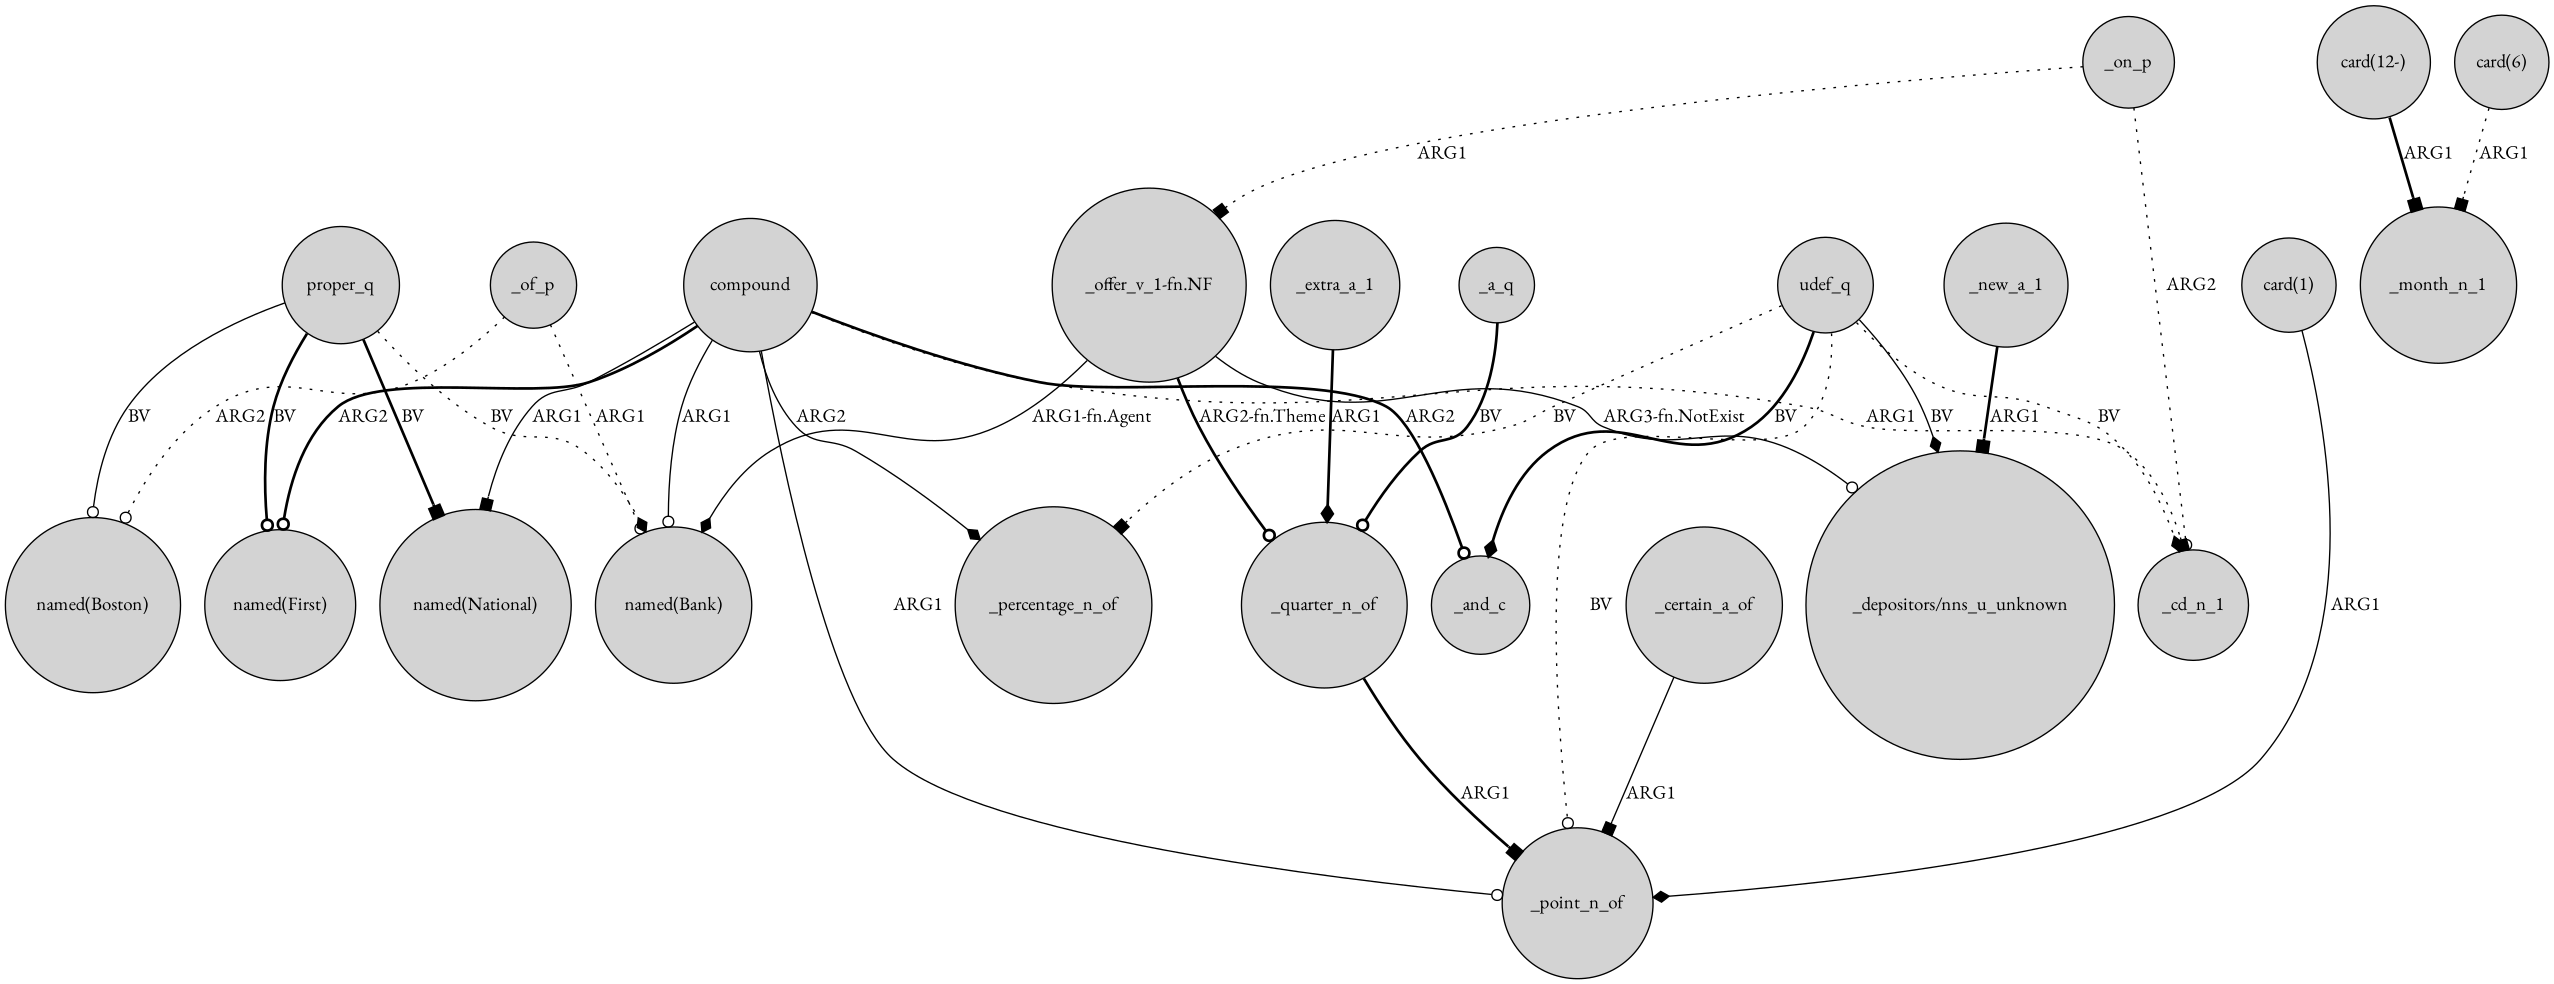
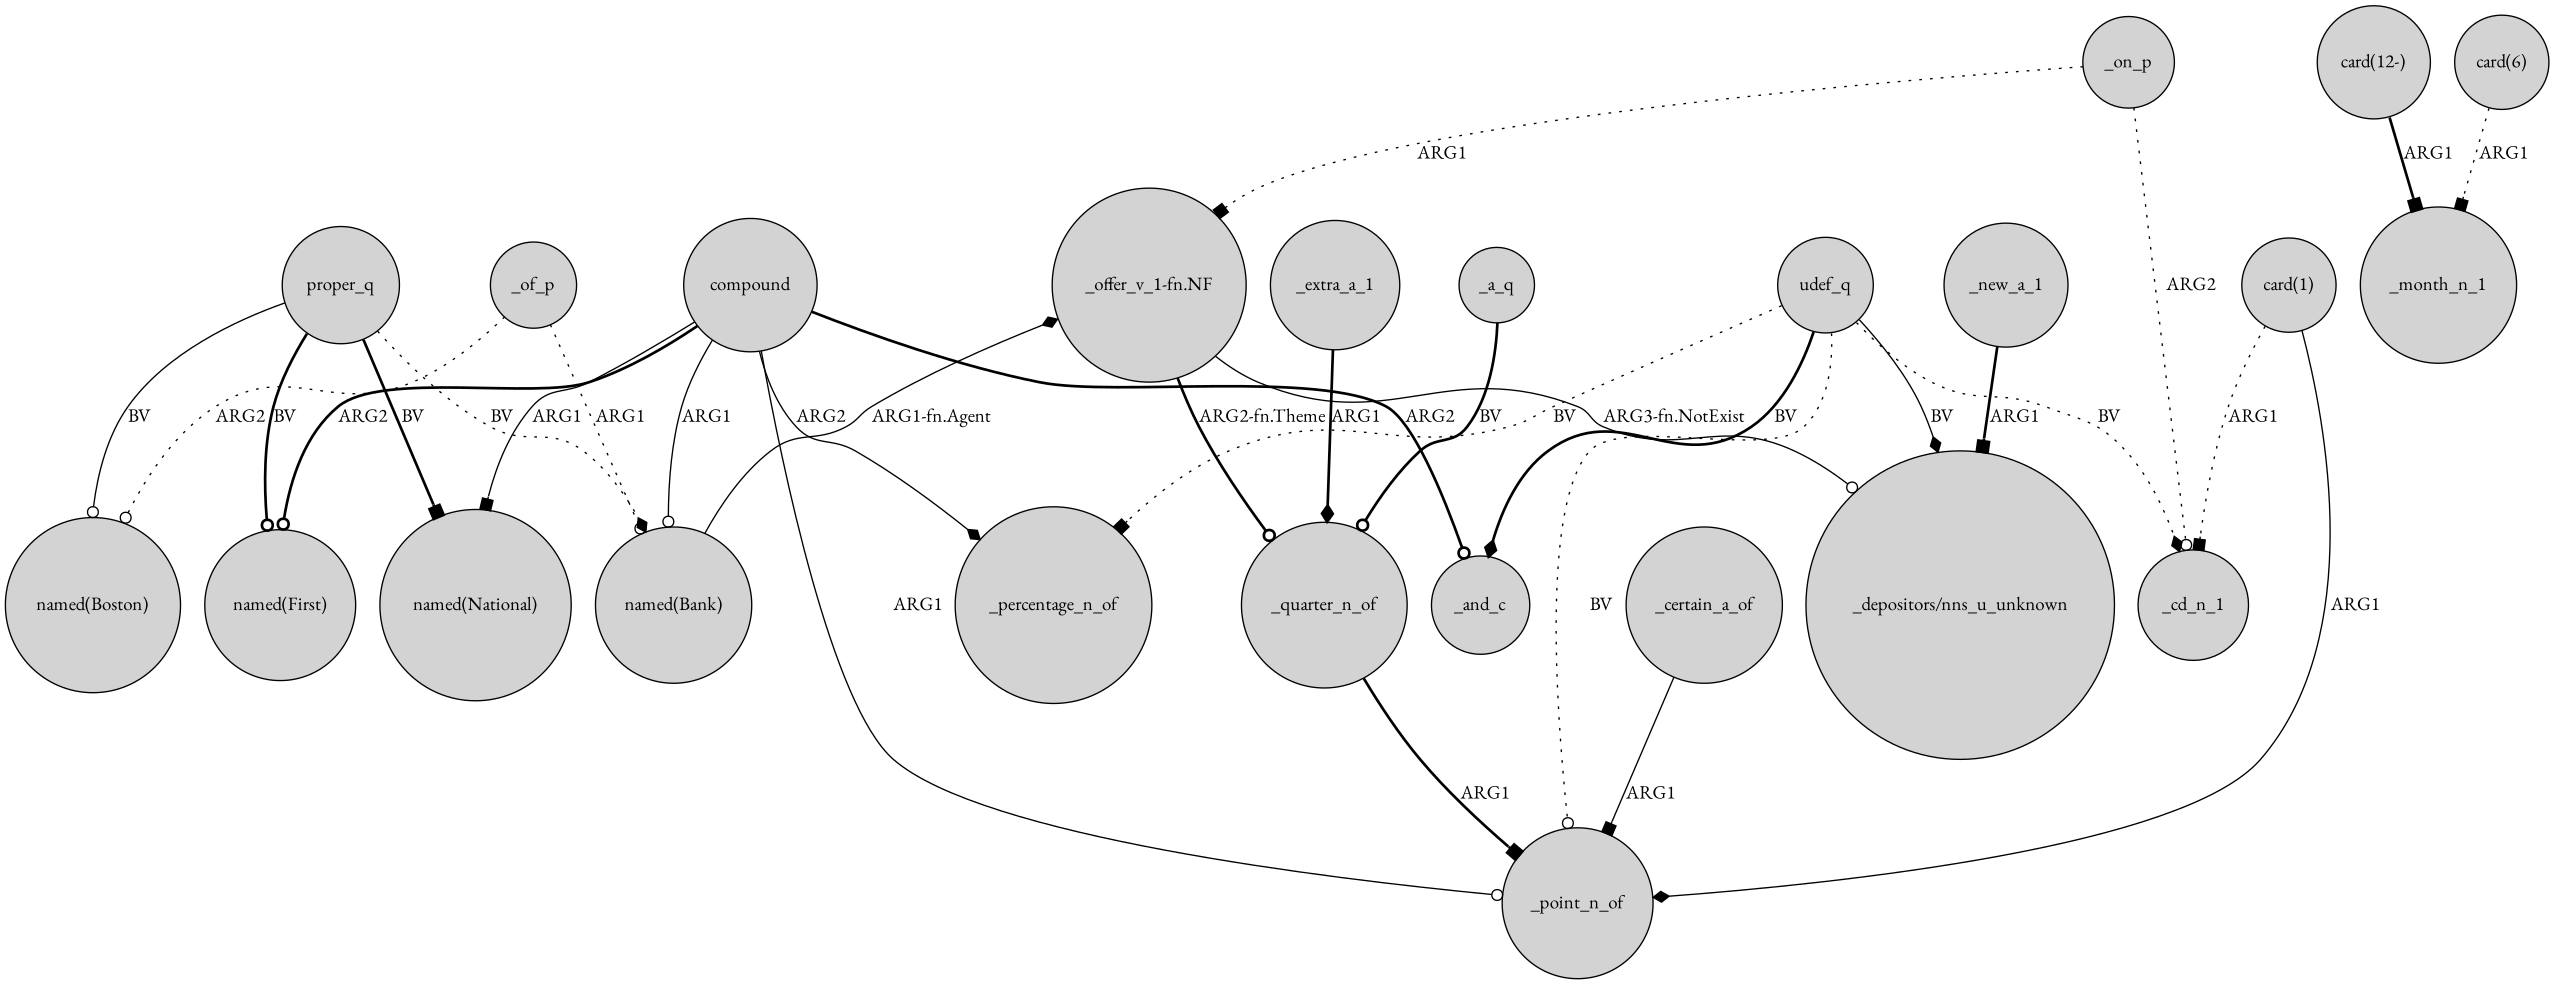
edge "compound" -> "_cd_n_1": now "card(1)" -> "_cd_n_1"
edge "_offer_v_1-fn.NF" -> "named(Bank)": reversed
